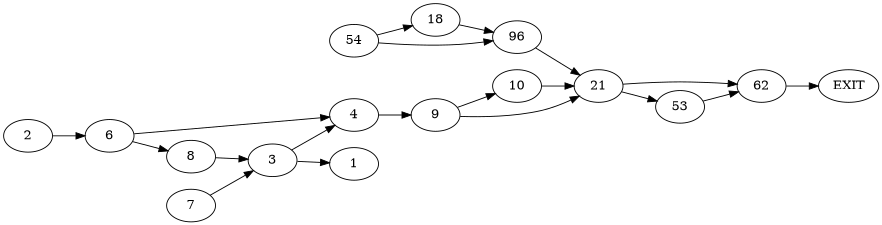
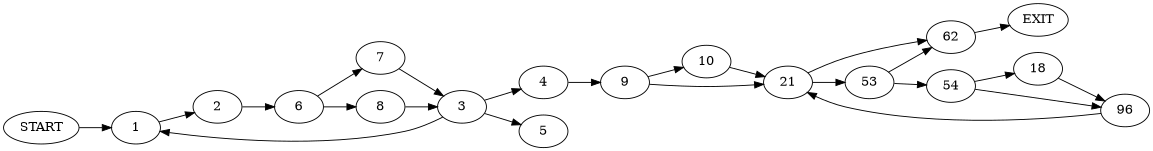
edge "53" -> "54": added
edge "1" -> "2": added
edge "6" -> "4": now "6" -> "7"
node "START": added
node "5": added
